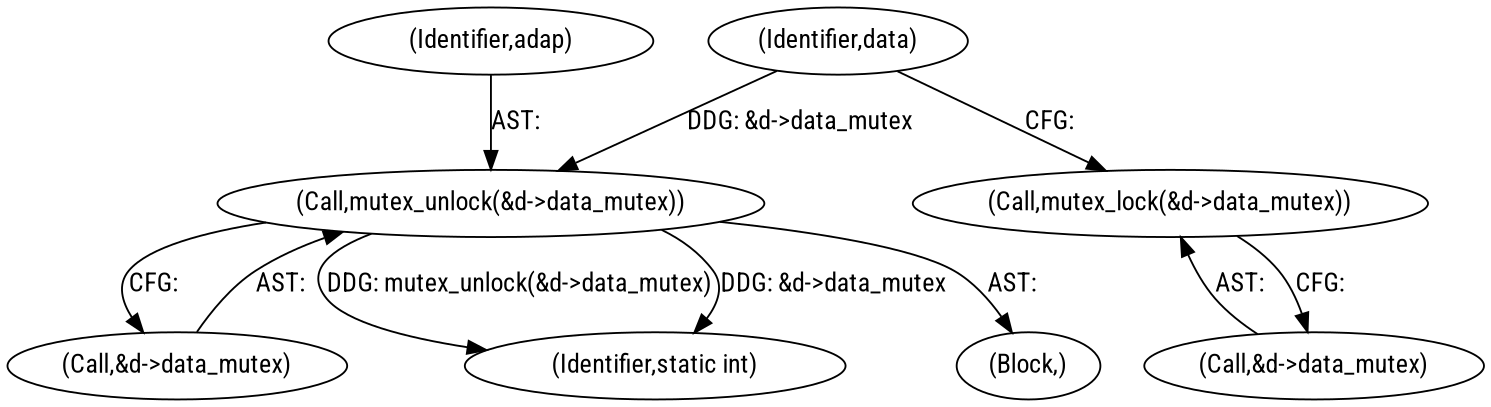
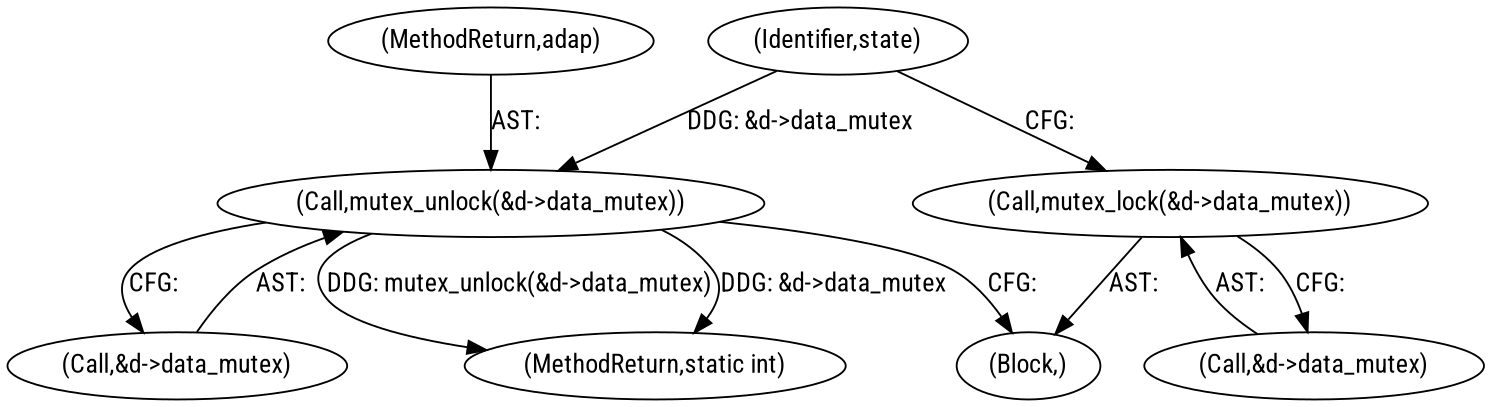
node "(Identifier,adap)": label "(Identifier,adap)" -> "(MethodReturn,adap)"
node "(Identifier,data)": label "(Identifier,data)" -> "(Identifier,state)"
edge "(Call,mutex_lock(&d->data_mutex))" -> "(Block,)": added, label "AST:"
edge "(Call,mutex_unlock(&d->data_mutex))" -> "(Block,)": label "AST: " -> "CFG: "
node "(Identifier,static int)": label "(Identifier,static int)" -> "(MethodReturn,static int)"
